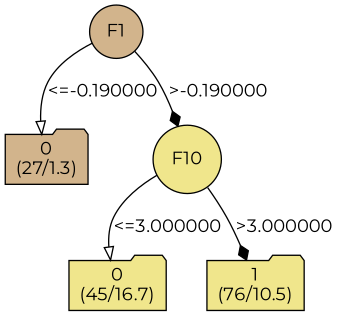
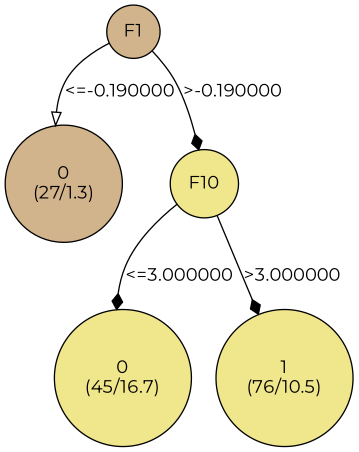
node "0 (27/1.3)": shape folder -> circle
edge "F10" -> "0 (45/16.7)": arrowhead onormal -> diamond
node "0 (45/16.7)": shape folder -> circle
node "1 (76/10.5)": shape folder -> circle
